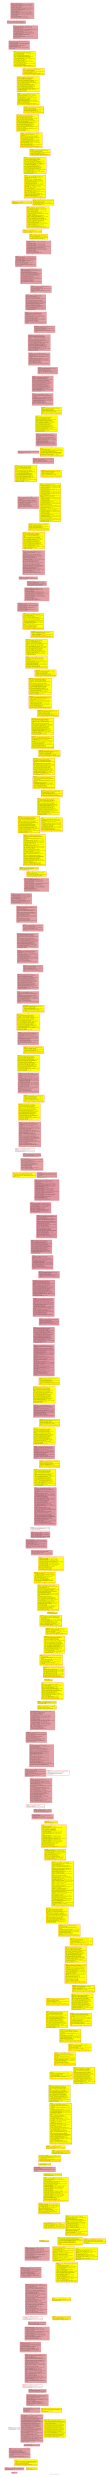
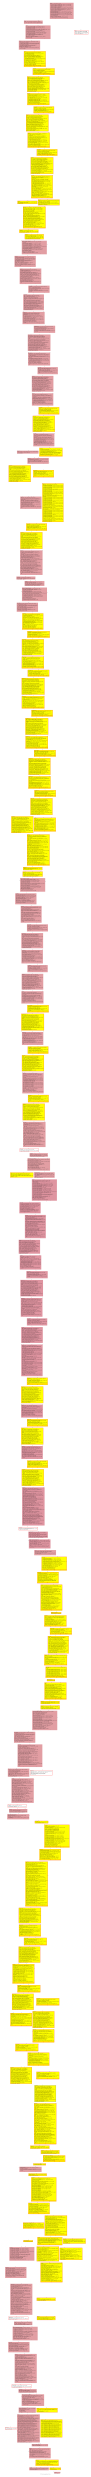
node "if.then:": added
